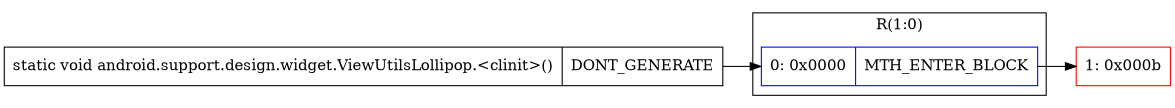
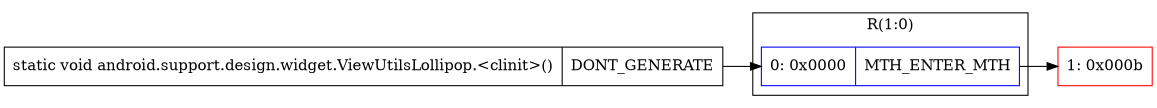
node "0: 0x0000": text "MTH_ENTER_BLOCK" -> "MTH_ENTER_MTH"
